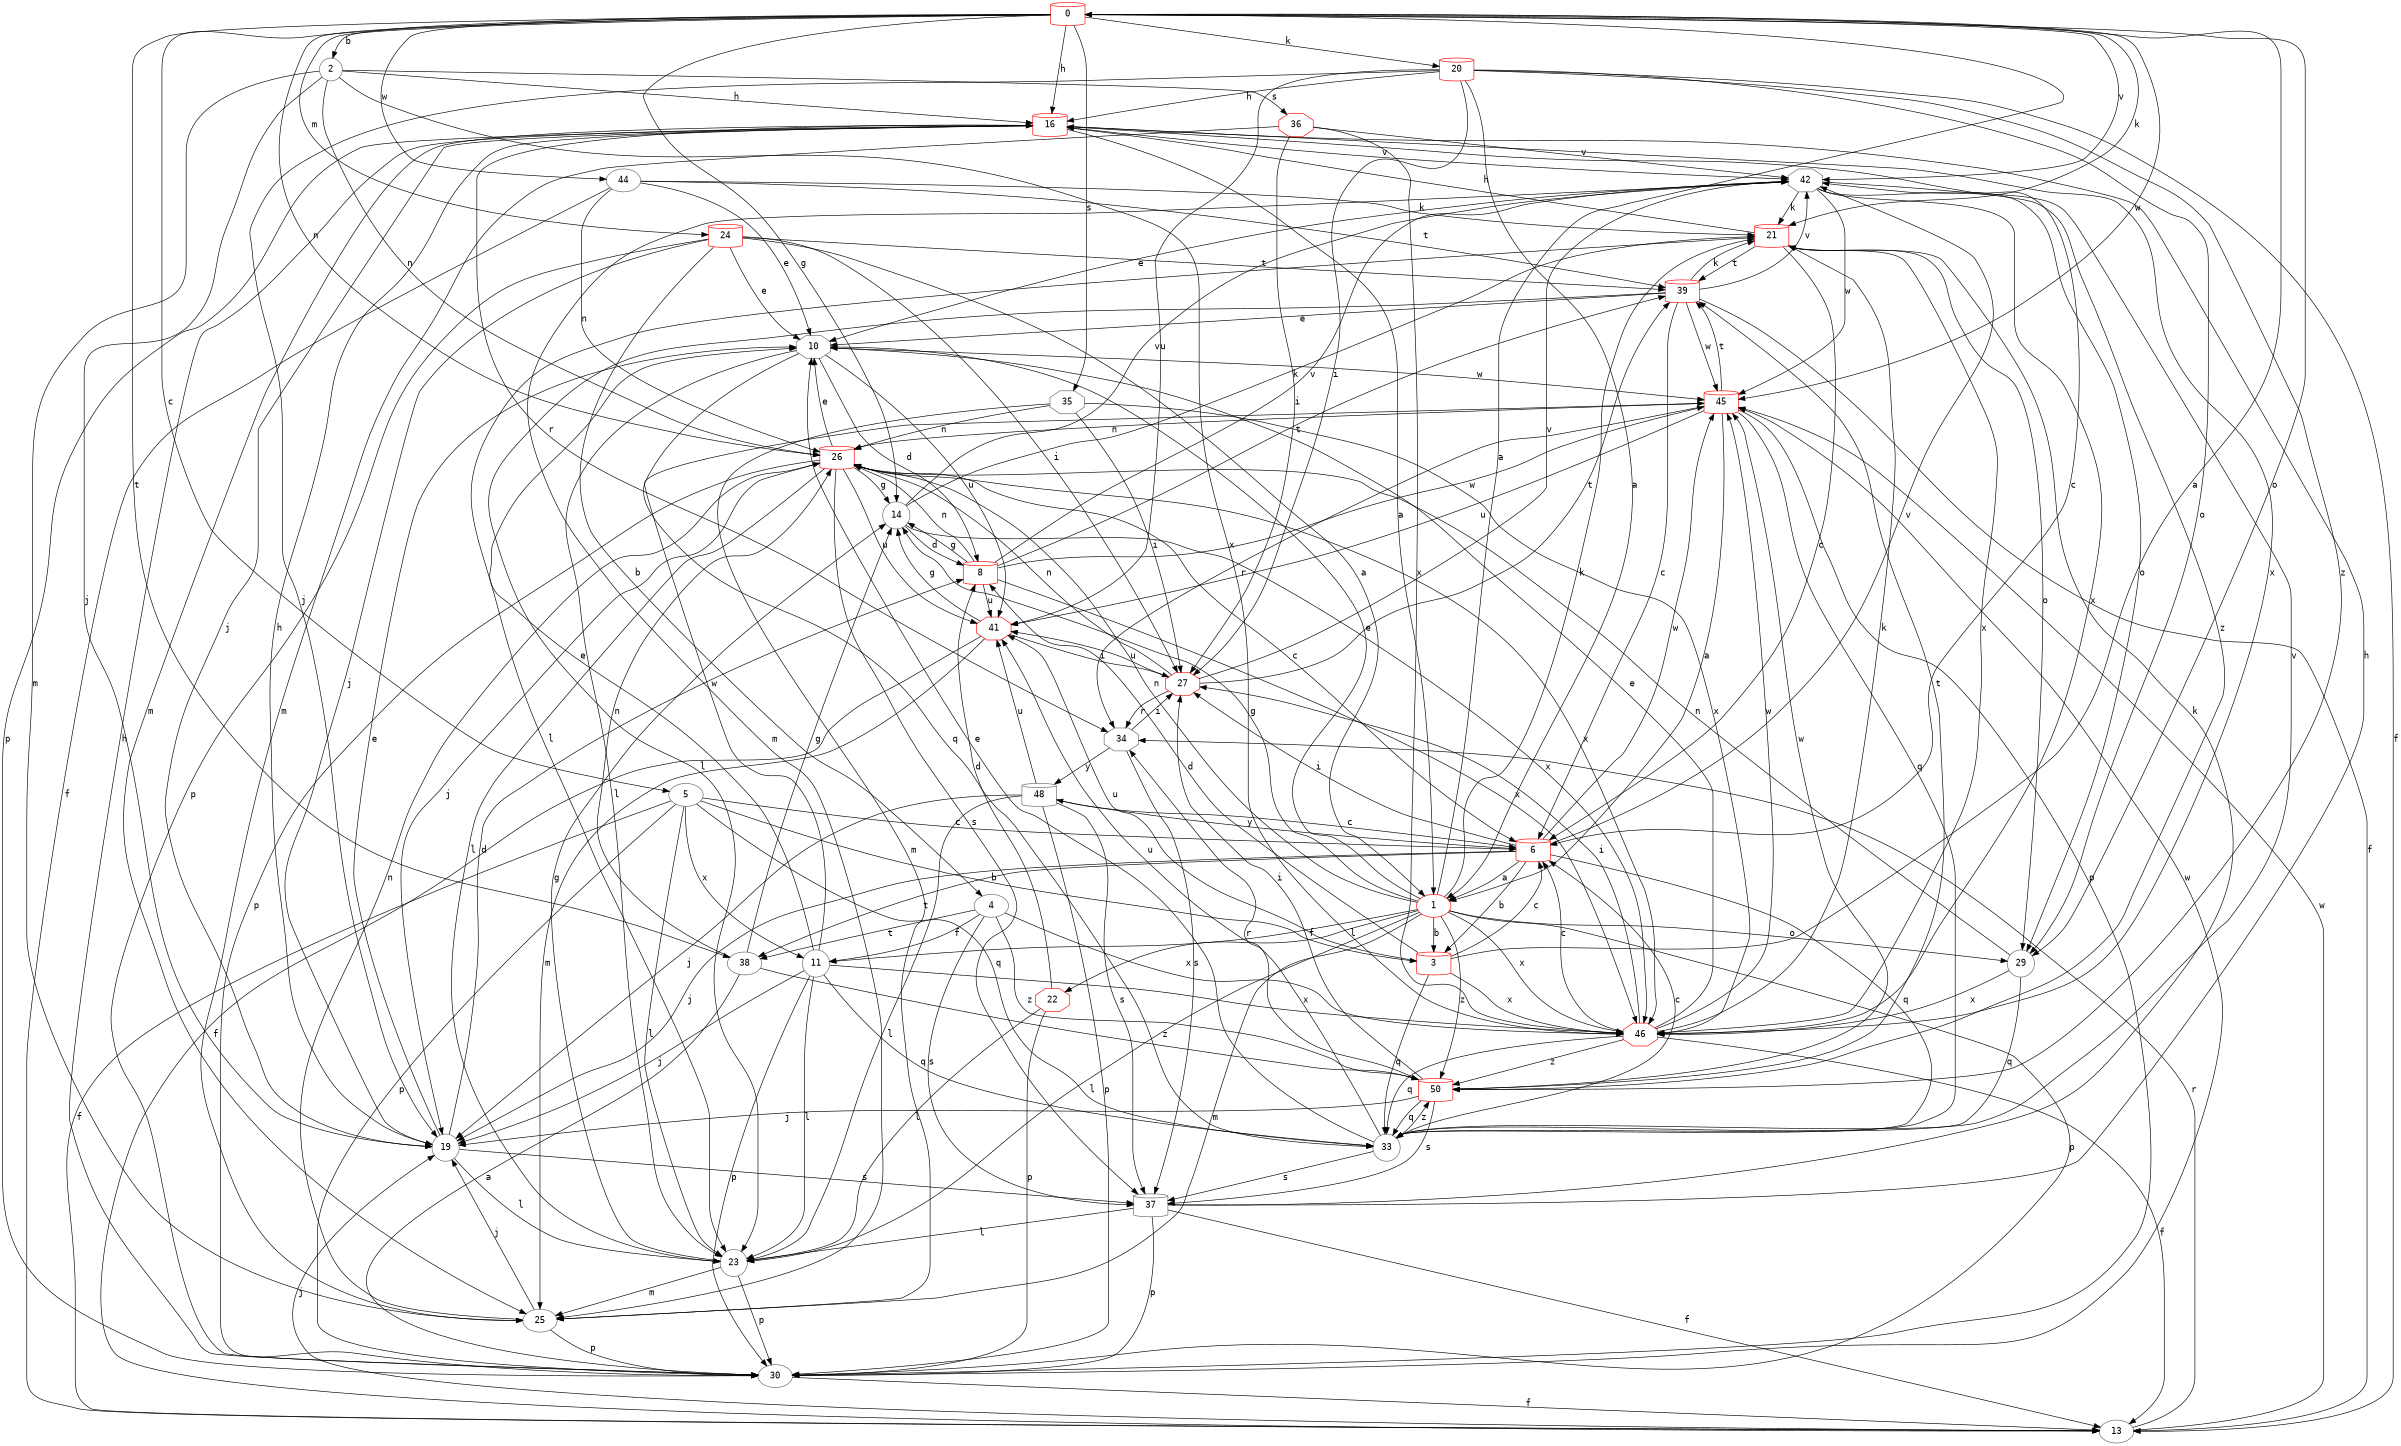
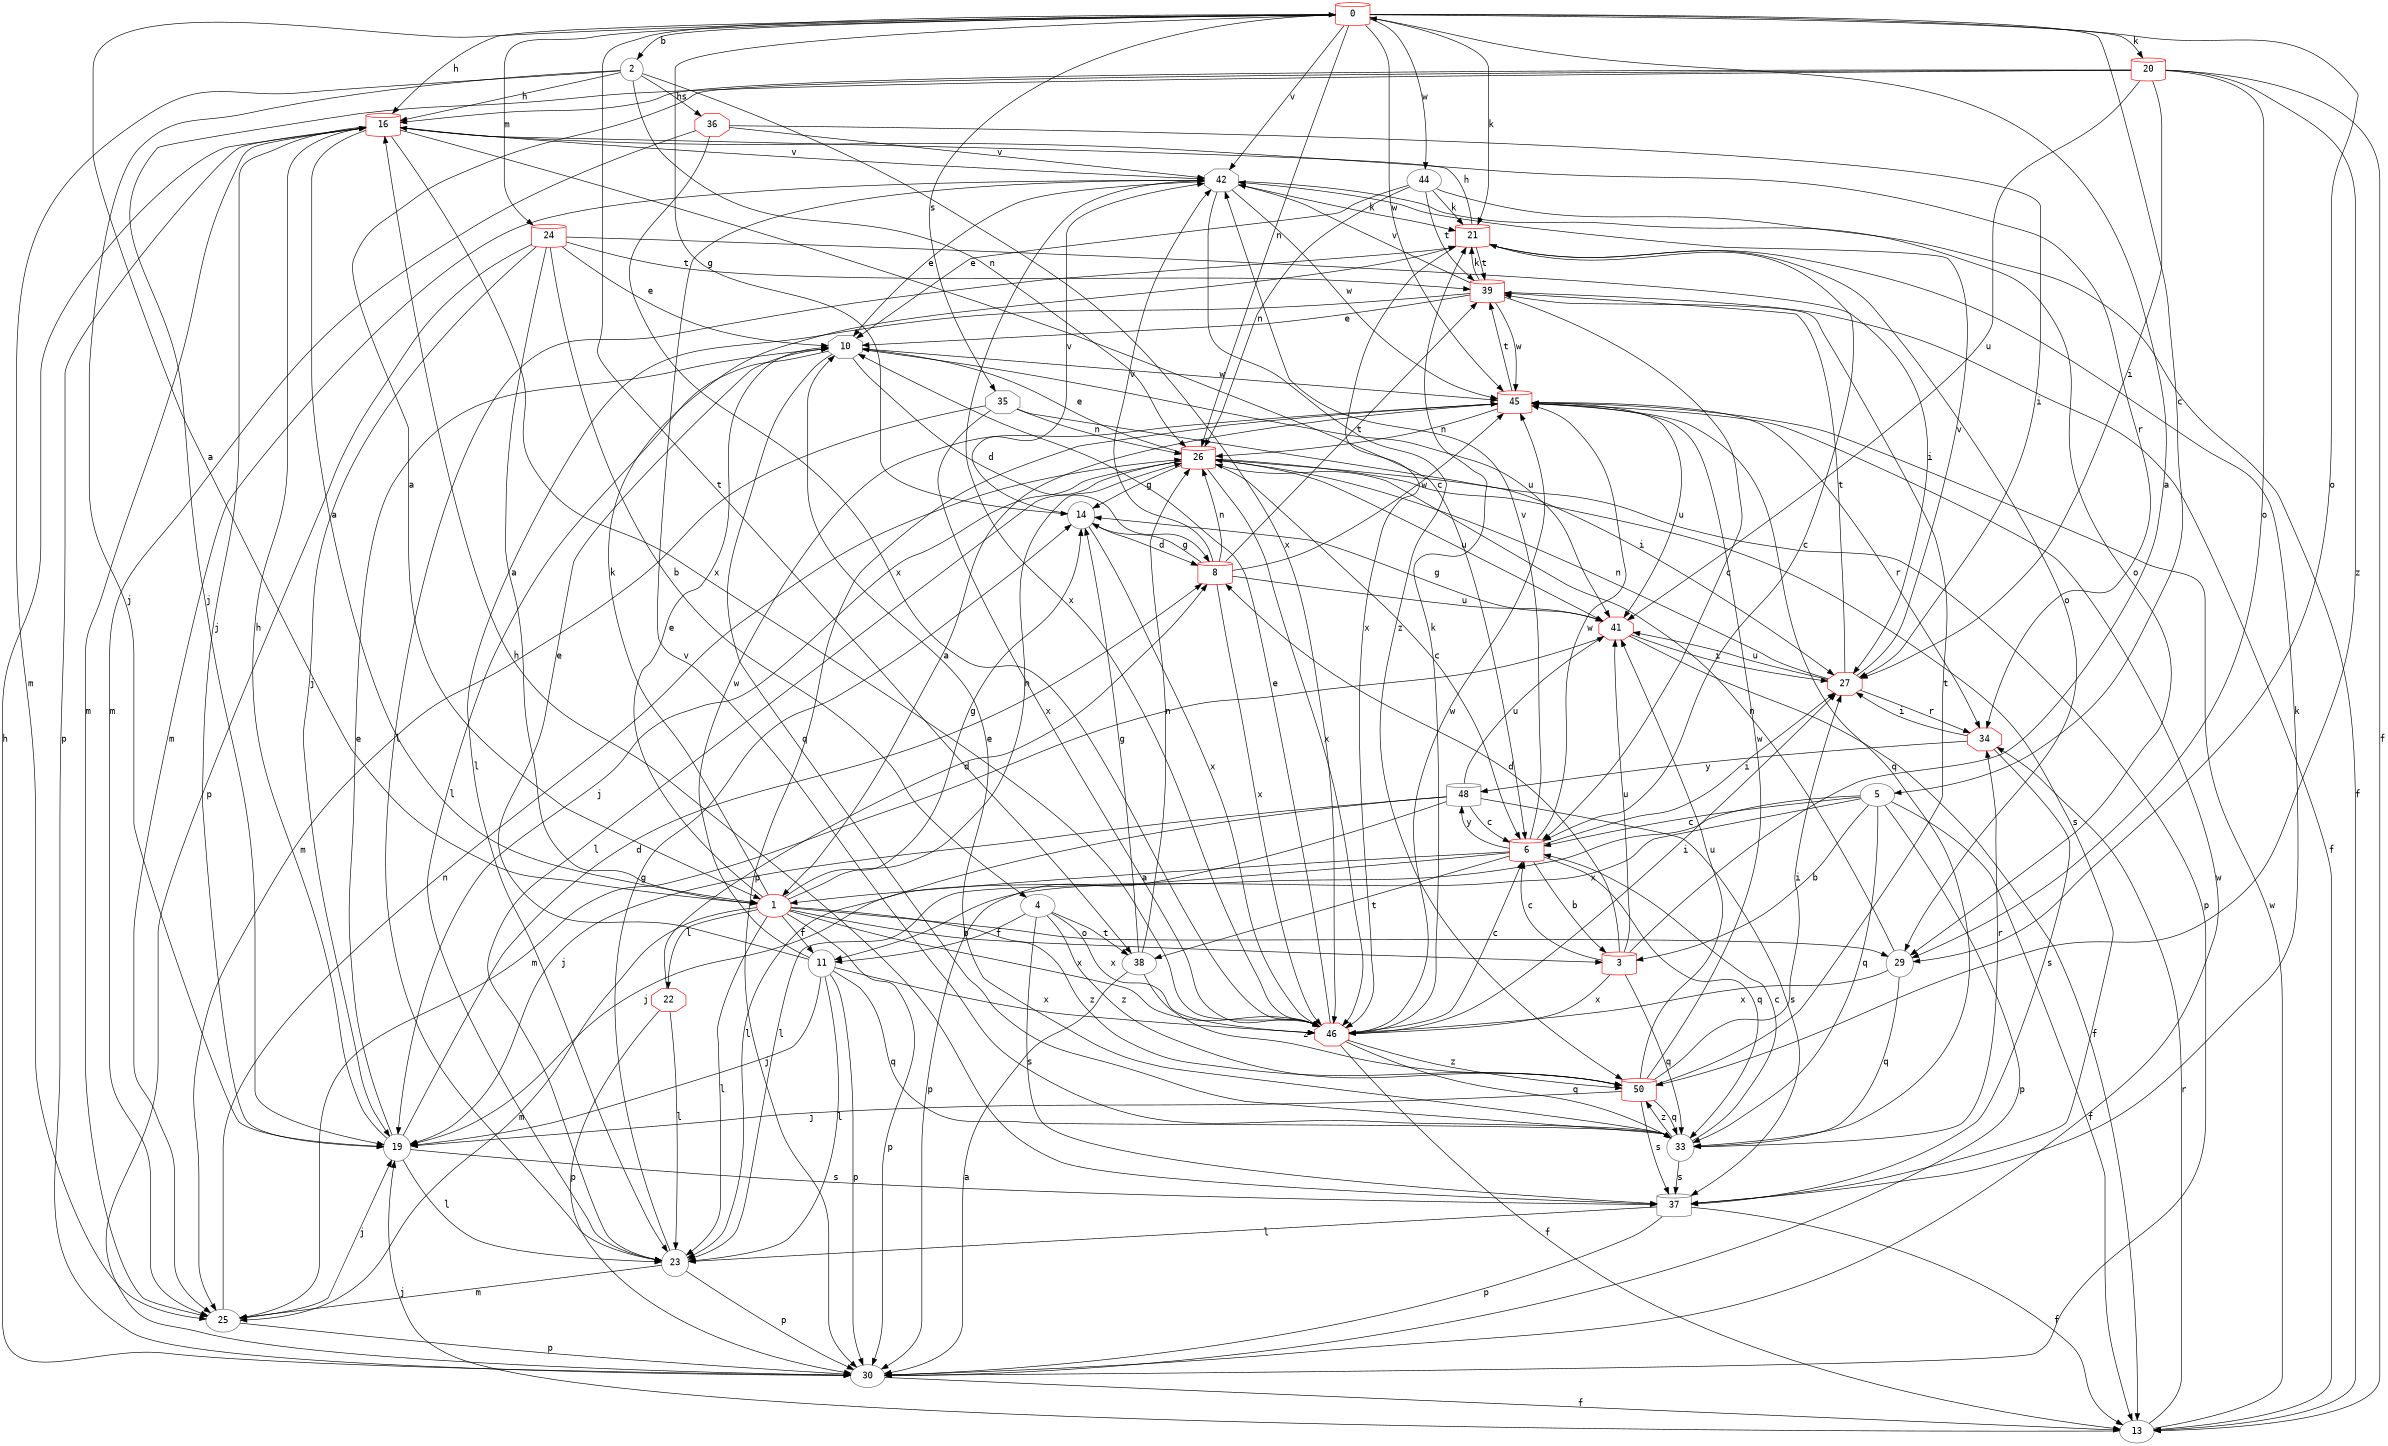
edge "14" -> "21": removed, label "k"
node "34": color gray40 -> red
